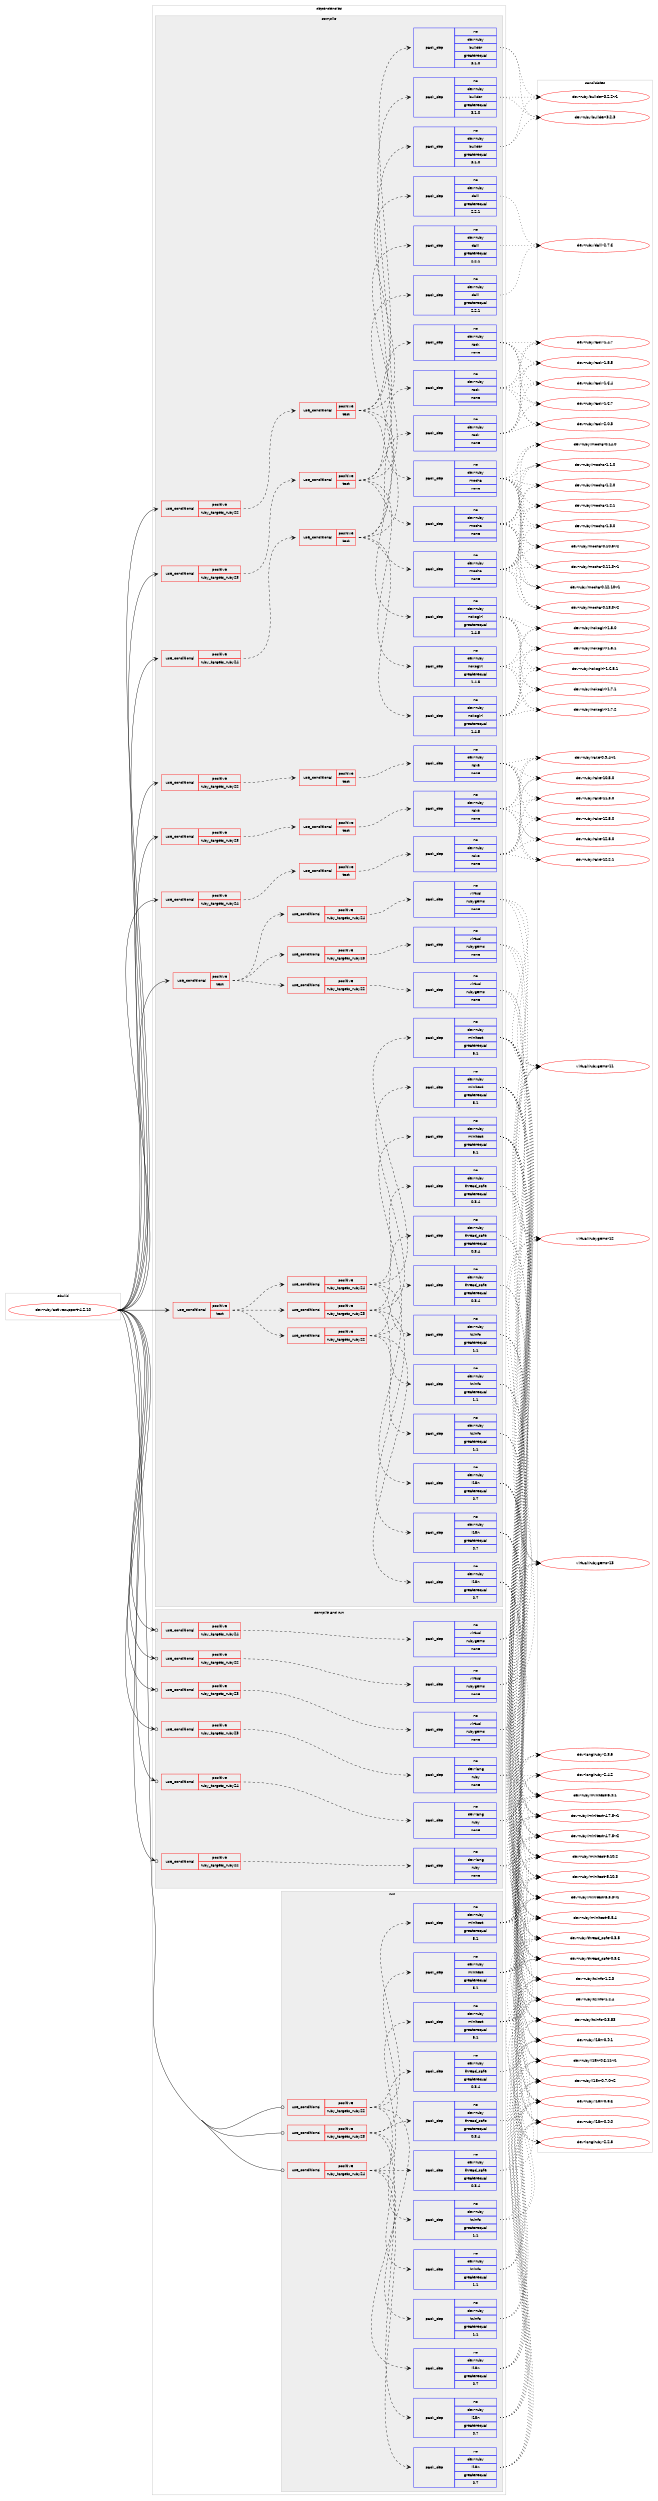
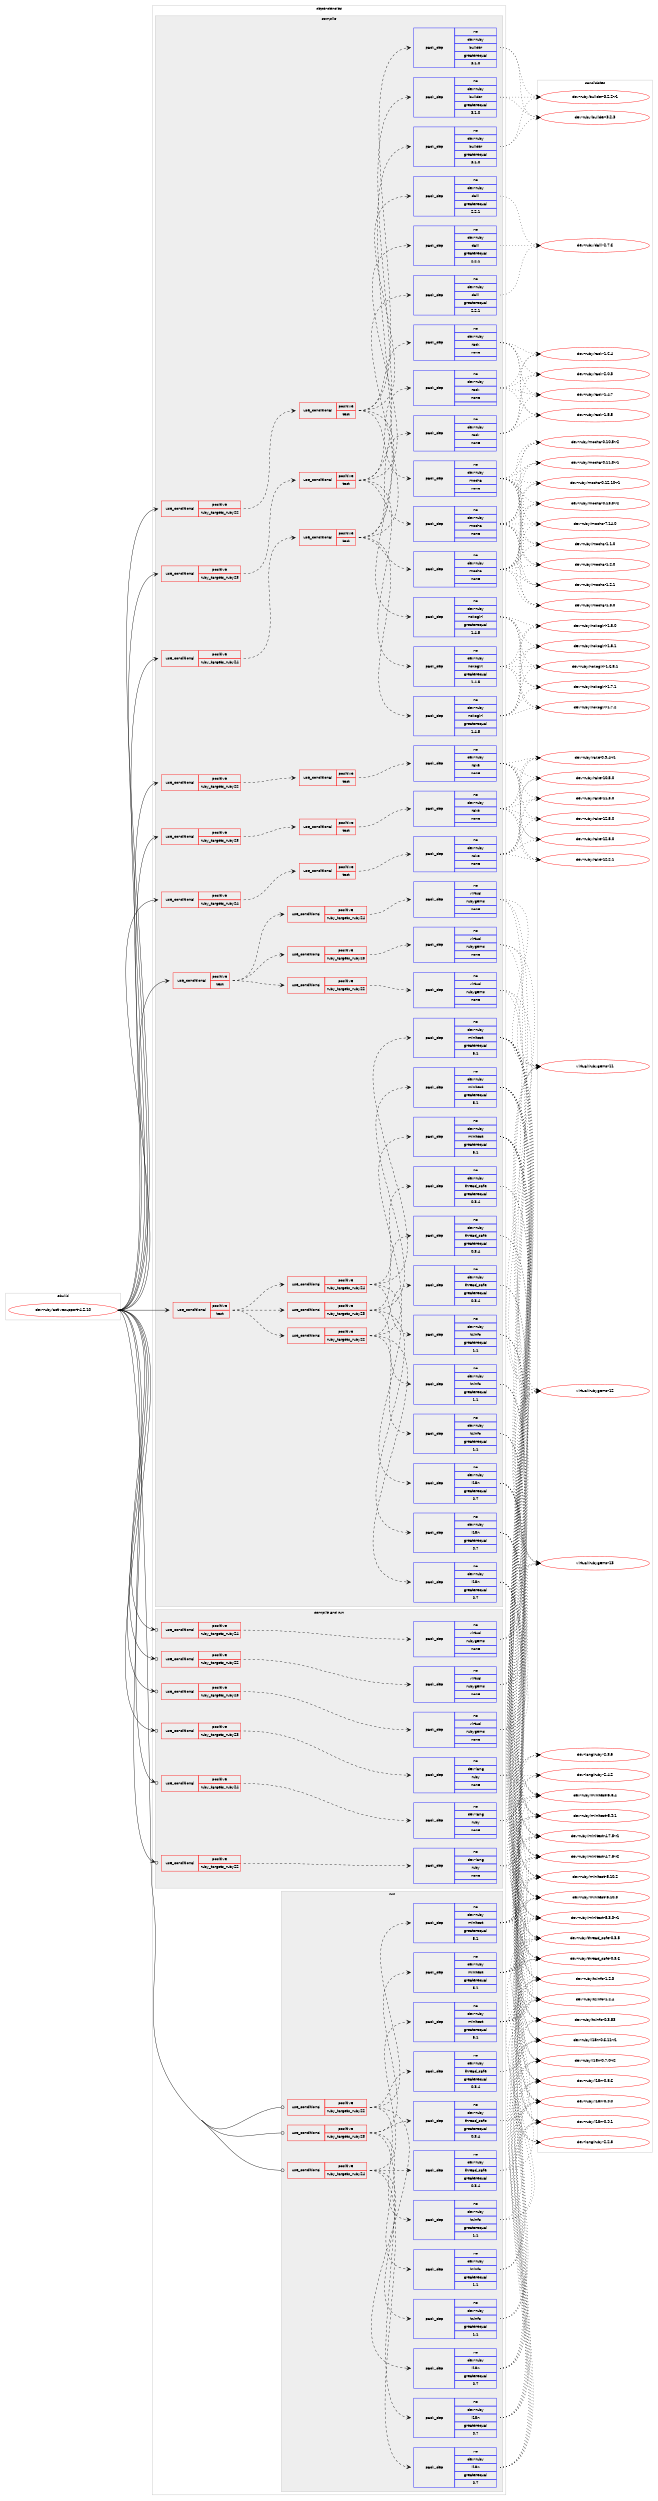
node "dev-ruby/rack-1.6.7": removed
node "dev-ruby/mocha-0.14.0": label "dev-ruby/mocha-0.14.0" -> "dev-ruby/mocha-7.14.0"
